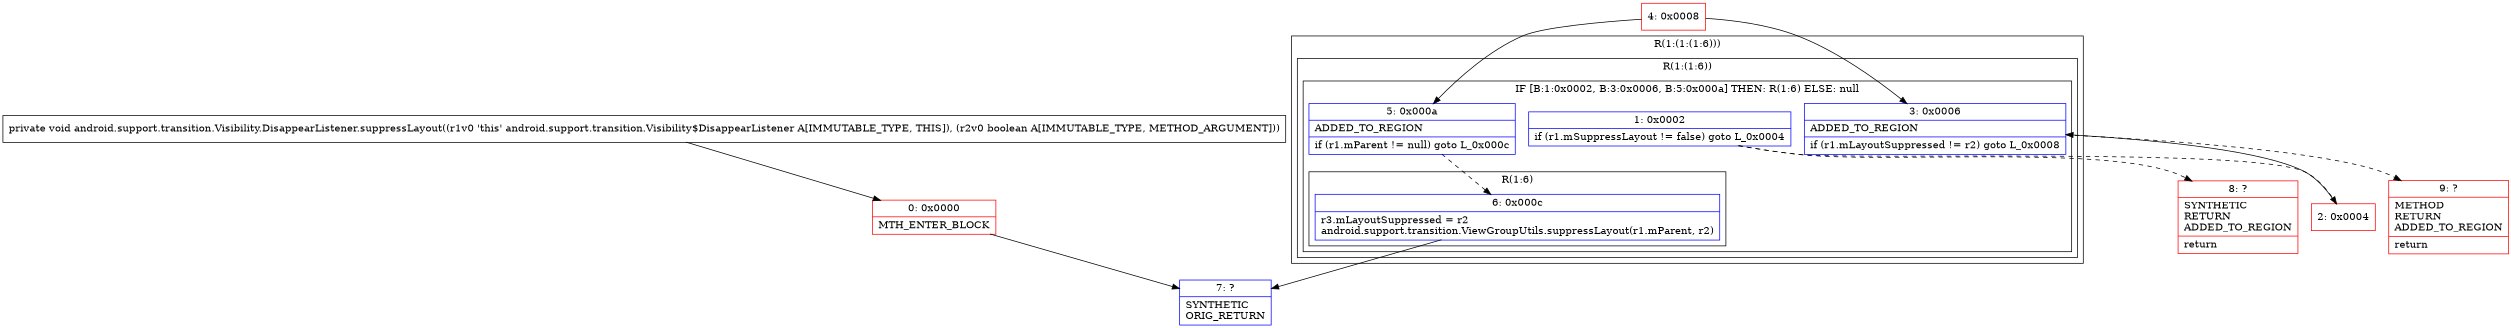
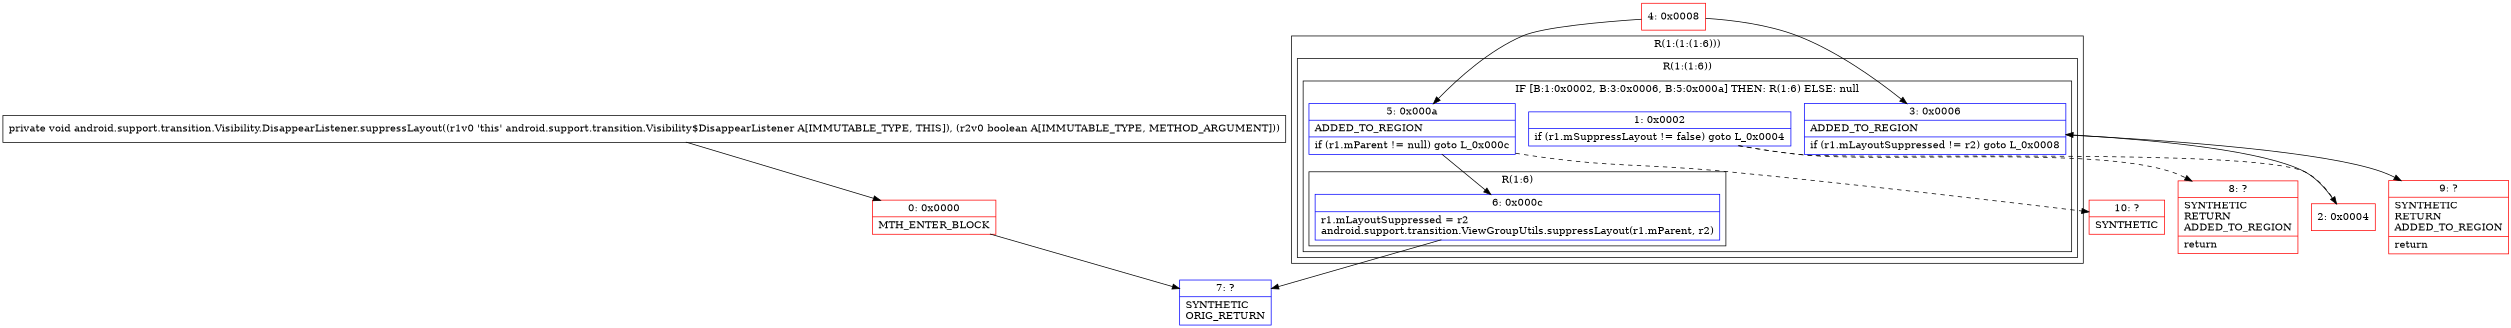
edge "3: 0x0006" -> "9: ?": style dashed -> solid
edge "5: 0x000a" -> "6: 0x000c": style dashed -> solid
node "9: ?": text "METHOD" -> "SYNTHETIC"
node "10: ?": added
node "6: 0x000c": text "r3.mLayoutSuppressed = r2" -> "r1.mLayoutSuppressed = r2"
